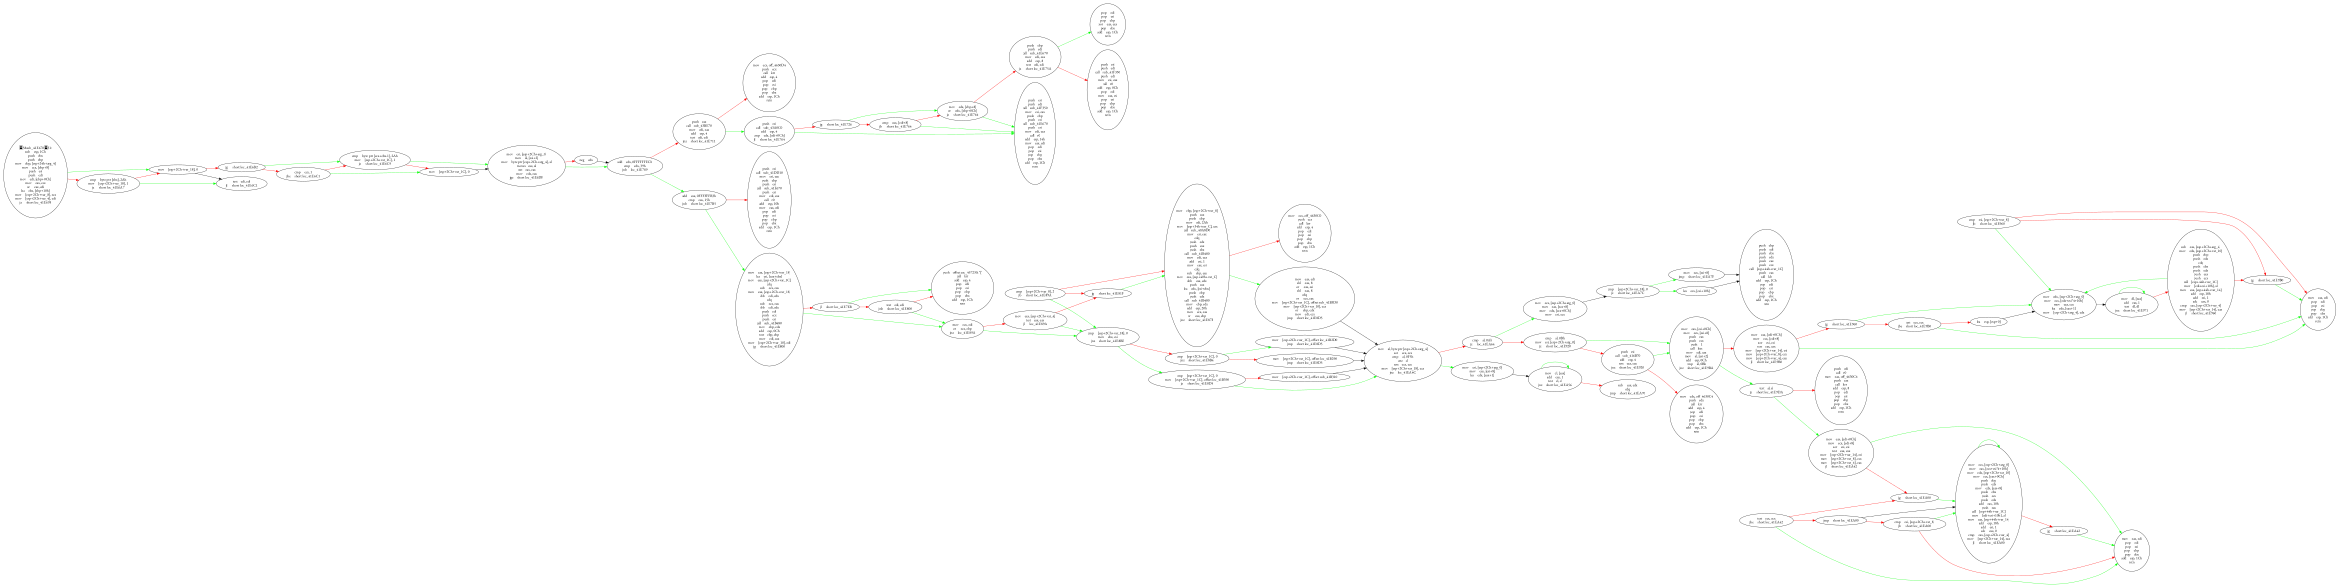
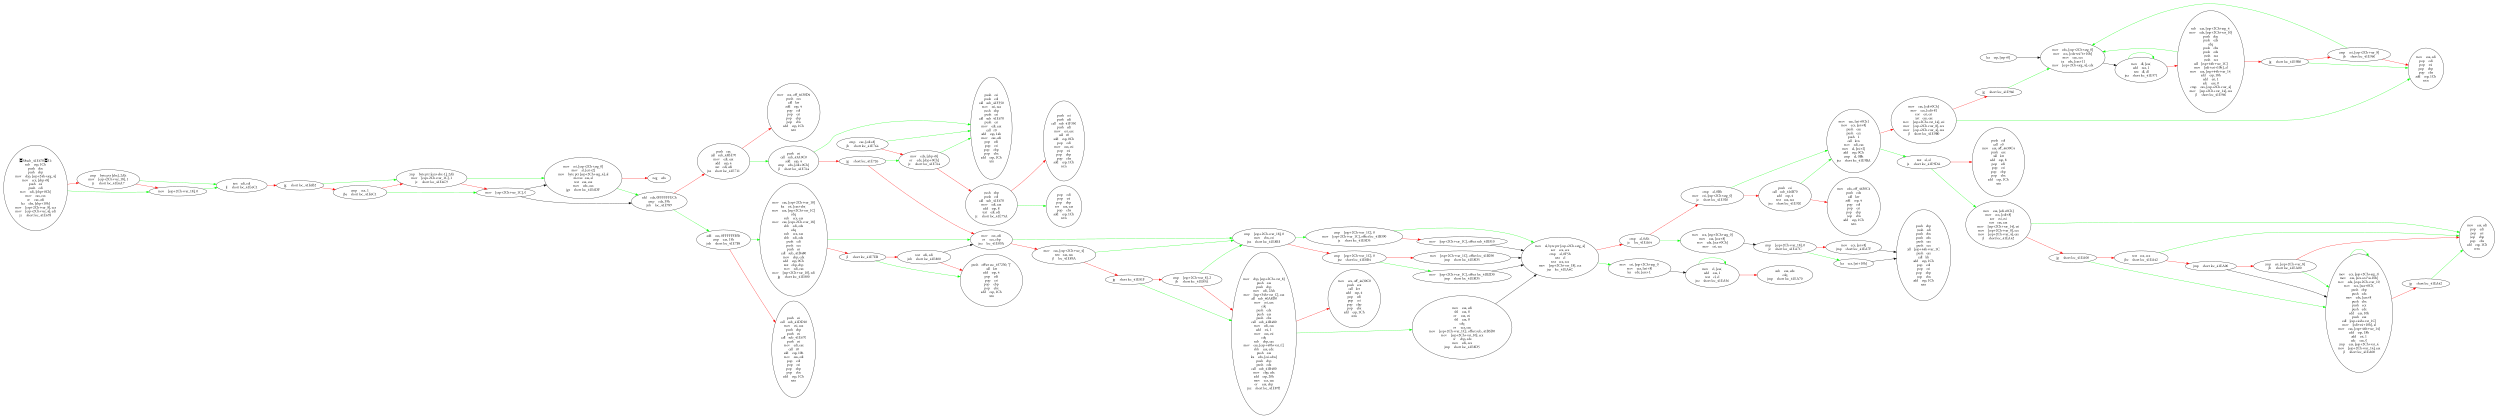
edge "jg      short loc_41E726" -> "cmp     eax, [edi+8] jb      short loc_41E764": now "jg      short loc_41E726" -> "mov     ecx, edi or      ecx, ebp jnz     loc_41E89A"
edge "neg     edx" -> "add     edx, 0FFFFFFECh cmp     edx, 39h jnb     loc_41E789": now "mov     [esp+2Ch+var_1C], 0" -> "add     edx, 0FFFFFFECh cmp     edx, 39h jnb     loc_41E789"
edge "mov     [esp+2Ch+var_18], 0" -> "jg      short loc_41E6B2": now "test    edi, edi jl      short loc_41E6C1" -> "jg      short loc_41E6B2"
edge "mov     [esp+2Ch+var_18], 0" -> "test    edi, edi jl      short loc_41E6C1": color black -> green
edge "cmp     esi, [esp+2Ch+var_8] jb      short loc_41E960" -> "jg      short loc_41E9B0": reversed
edge "cmp     [esp+2Ch+var_18], 0 jz      short loc_41EA7C" -> "mov     ecx, [esi+8] jmp     short loc_41EA7F": color green -> red
edge "cmp     [esp+2Ch+var_8], 2 jb      short loc_41E89A" -> "jg      short loc_41E81F": reversed
edge "test    edi, edi jnb     short loc_41E800" -> "mov     ecx, edi or      ecx, ebp jnz     loc_41E89A": color green -> black
node "test    ecx, ecx jbe     short loc_41E9B0": removed
edge "test    ecx, ecx jbe     short loc_41EA42" -> "jg      short loc_41EA00": reversed
